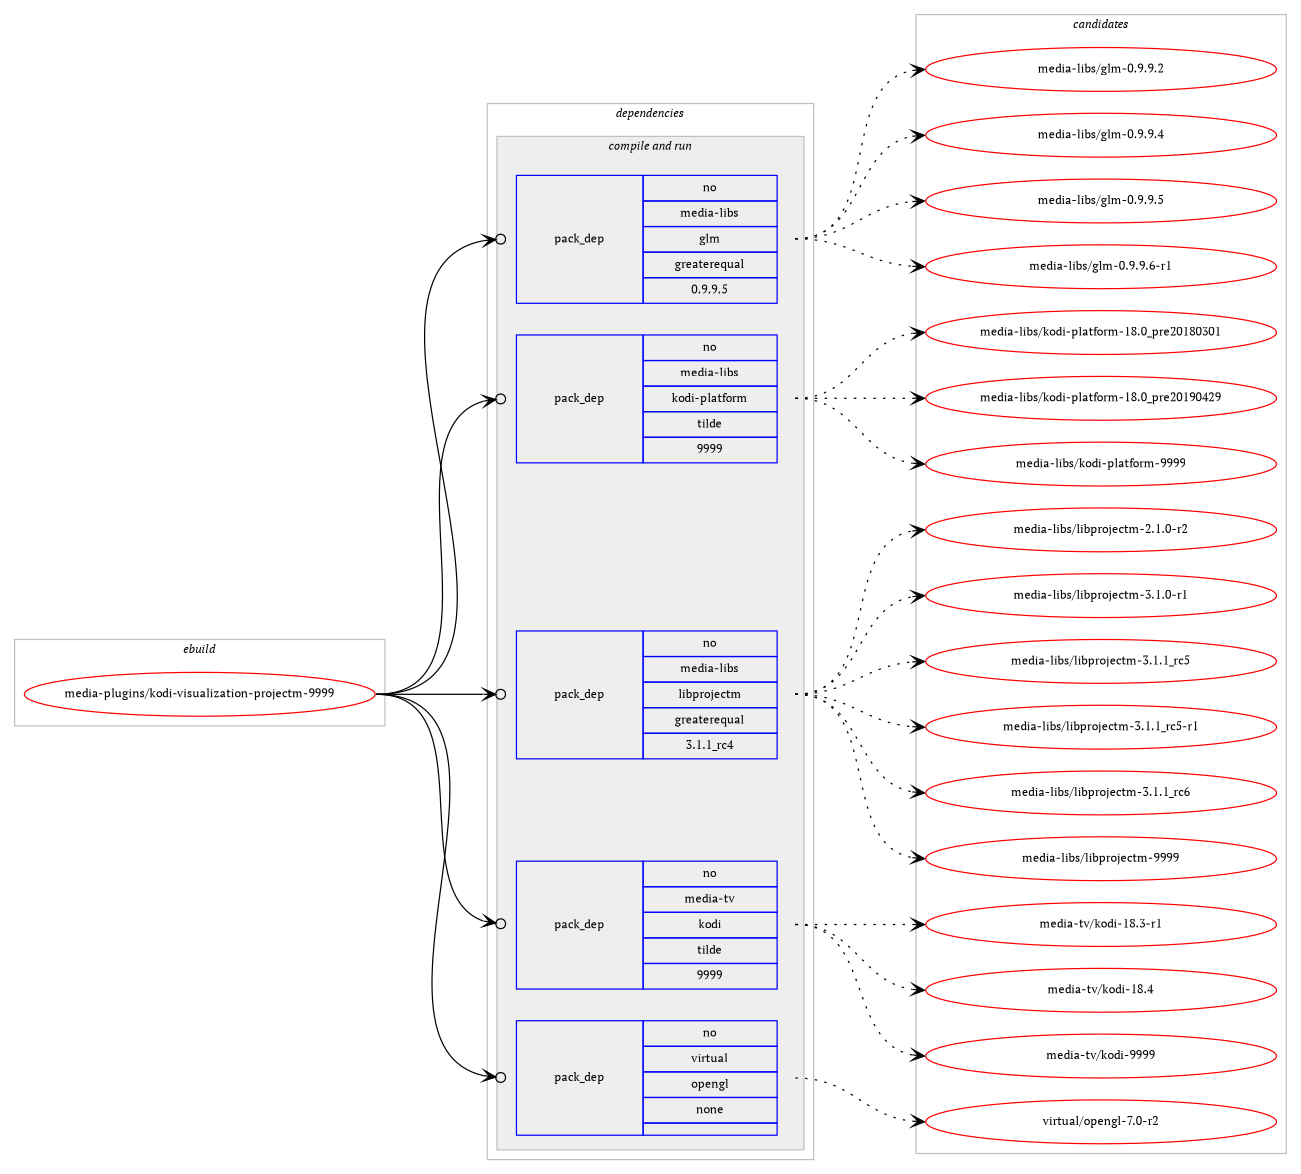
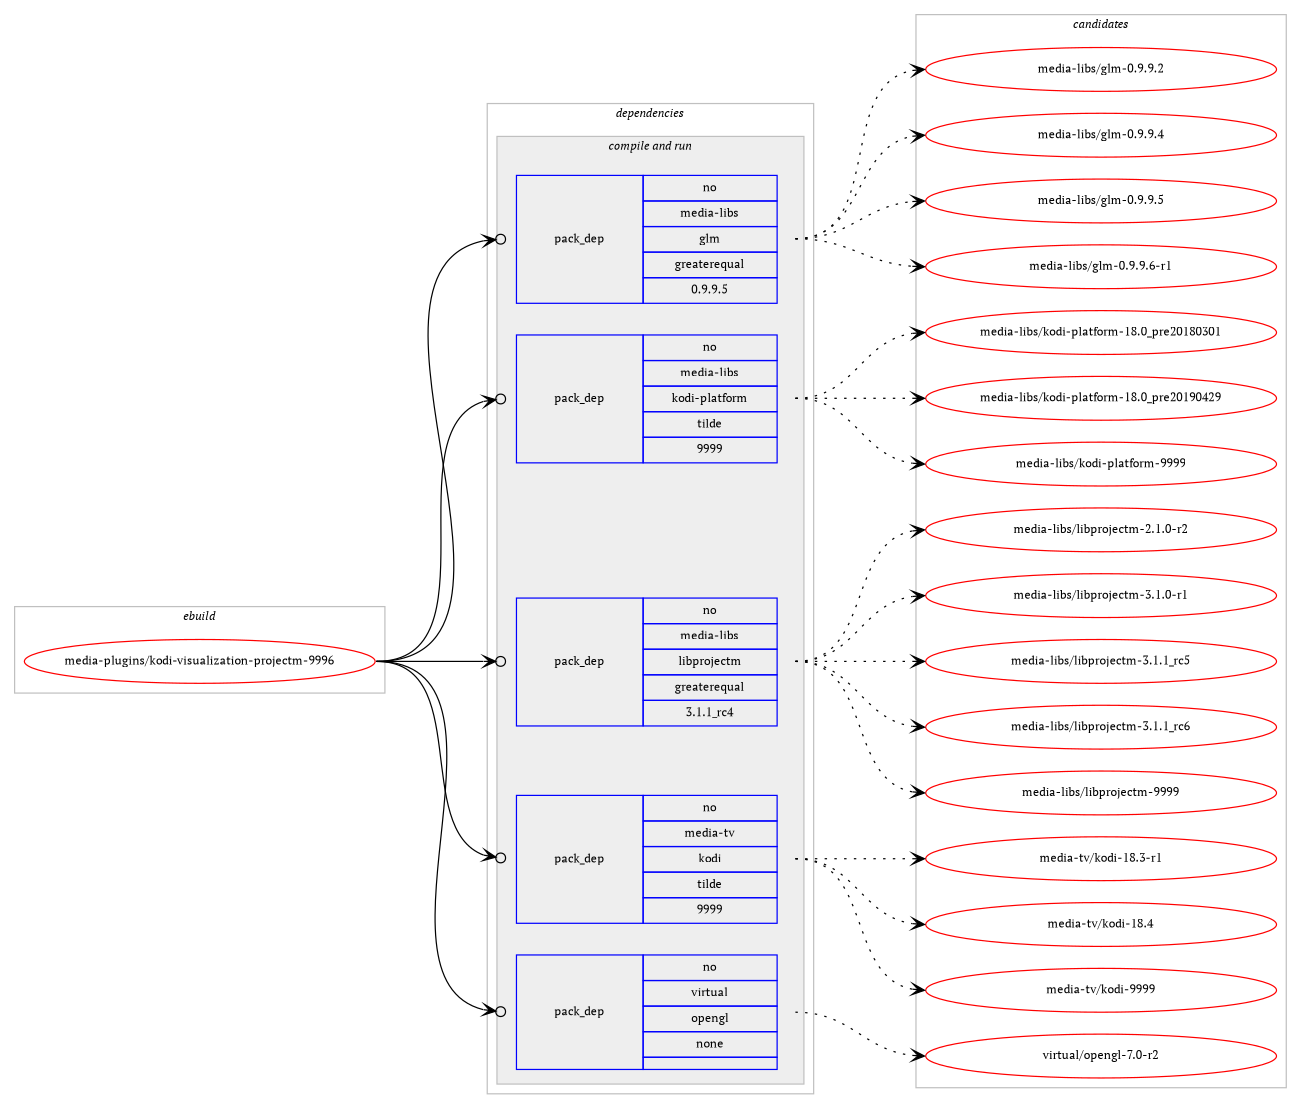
node "media-plugins/kodi-visualization-projectm-9999": label "media-plugins/kodi-visualization-projectm-9999" -> "media-plugins/kodi-visualization-projectm-9996"
node "media-libs/libprojectm-3.1.1_rc5-r1": removed
